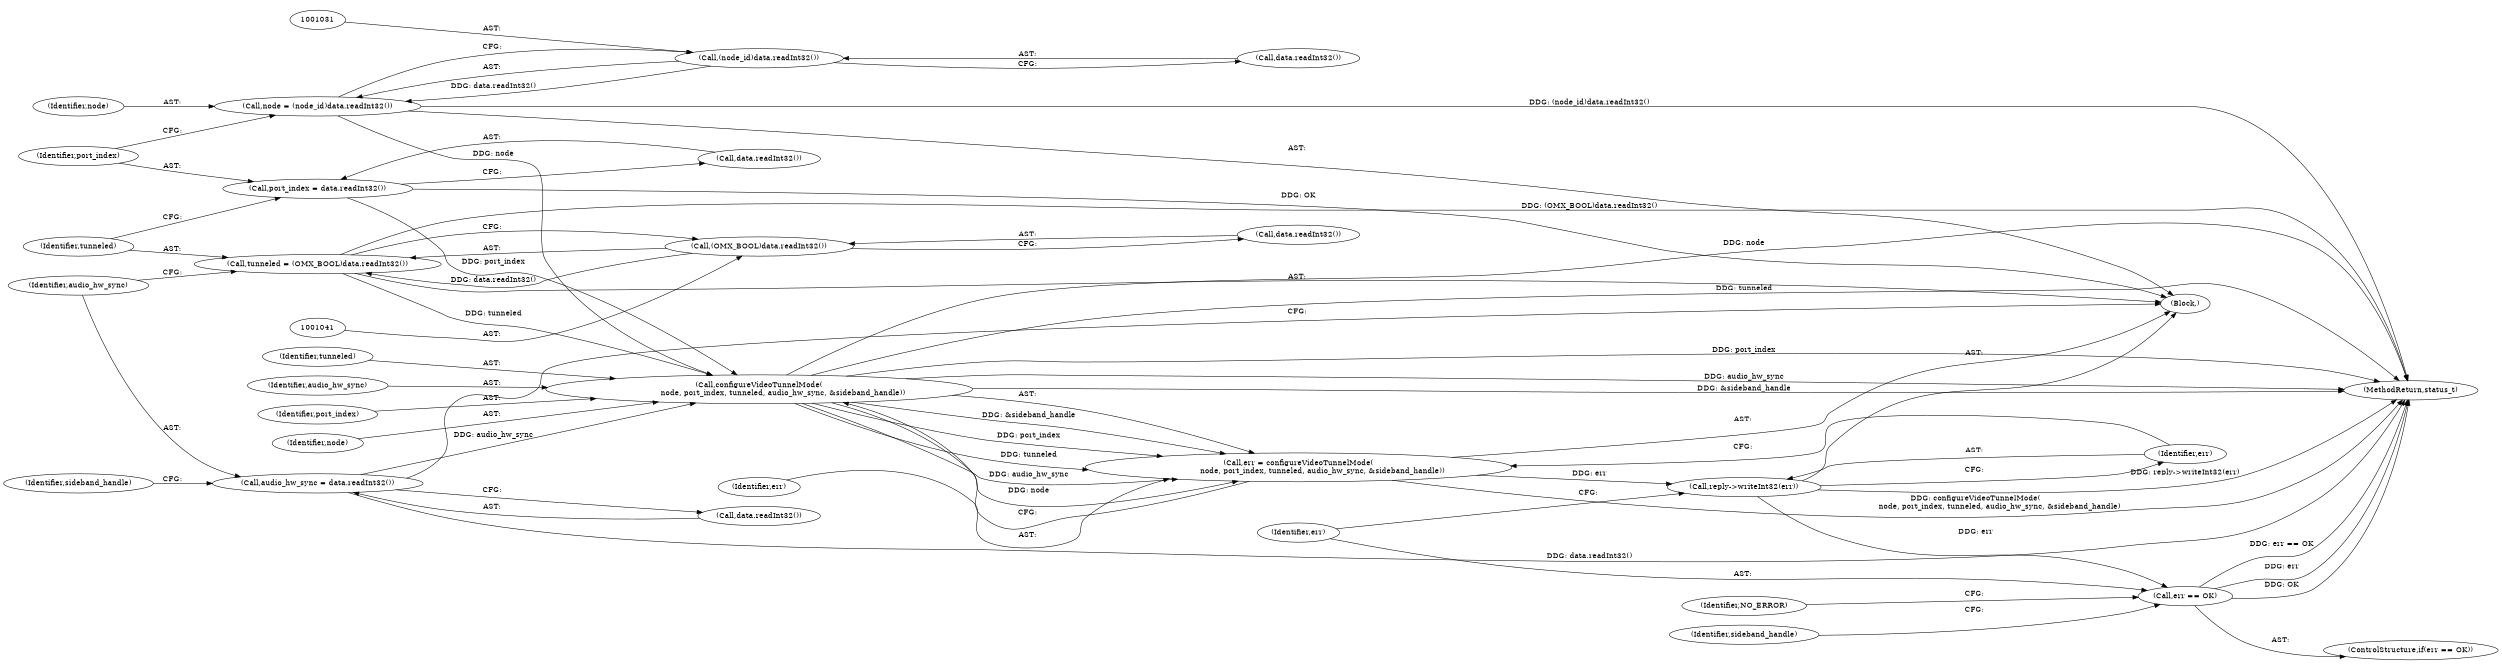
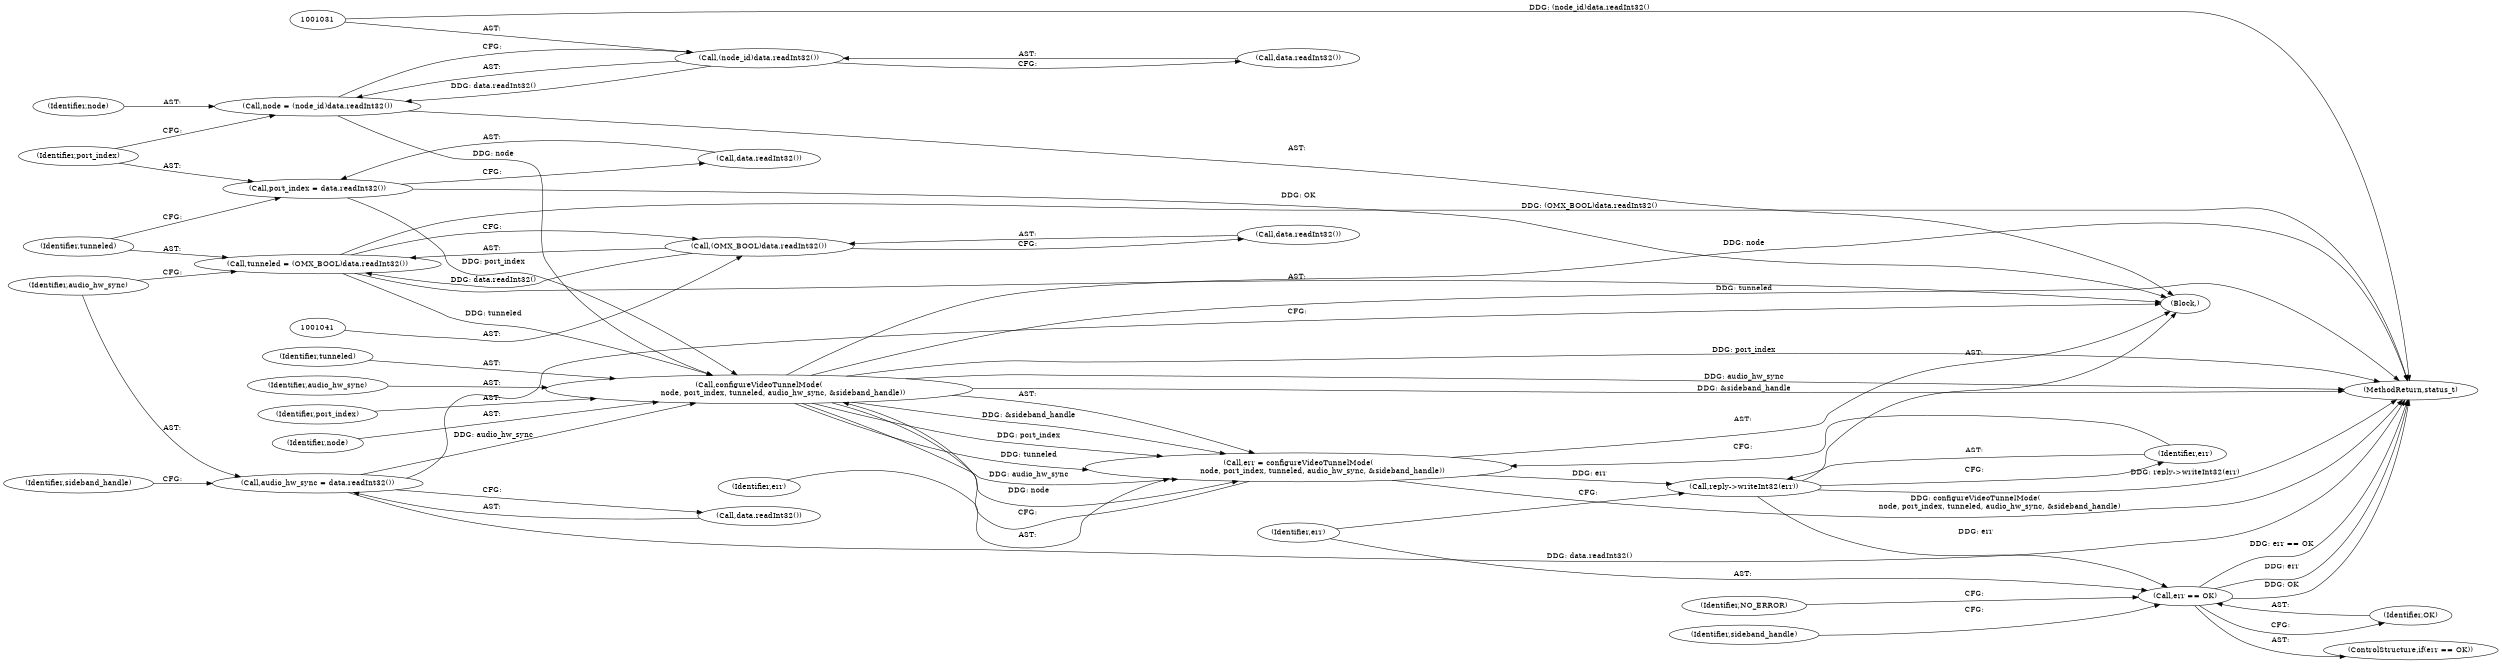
edge "(Call,node = (node_id)data.readInt32())" -> "(MethodReturn,status_t)": now "1001031" -> "(MethodReturn,status_t)"
node "(Identifier,OK)": added
